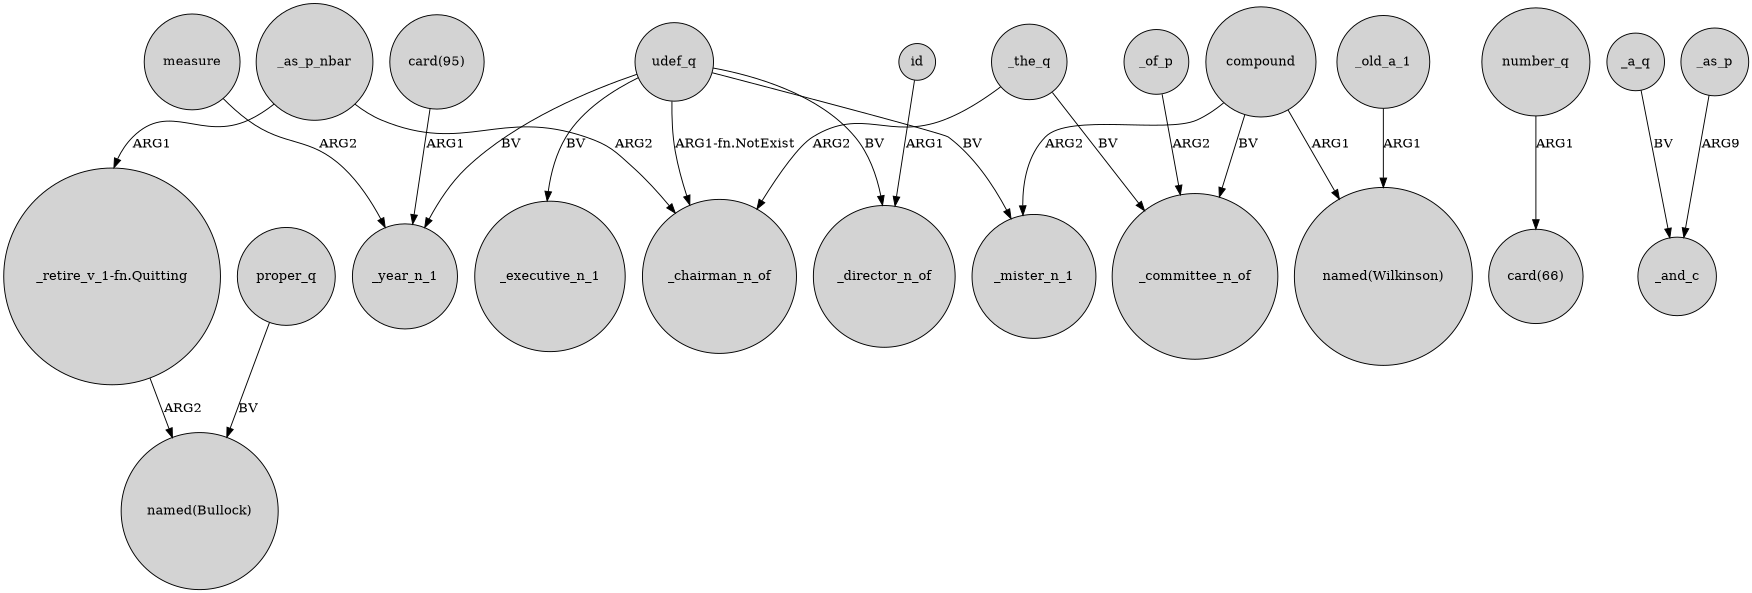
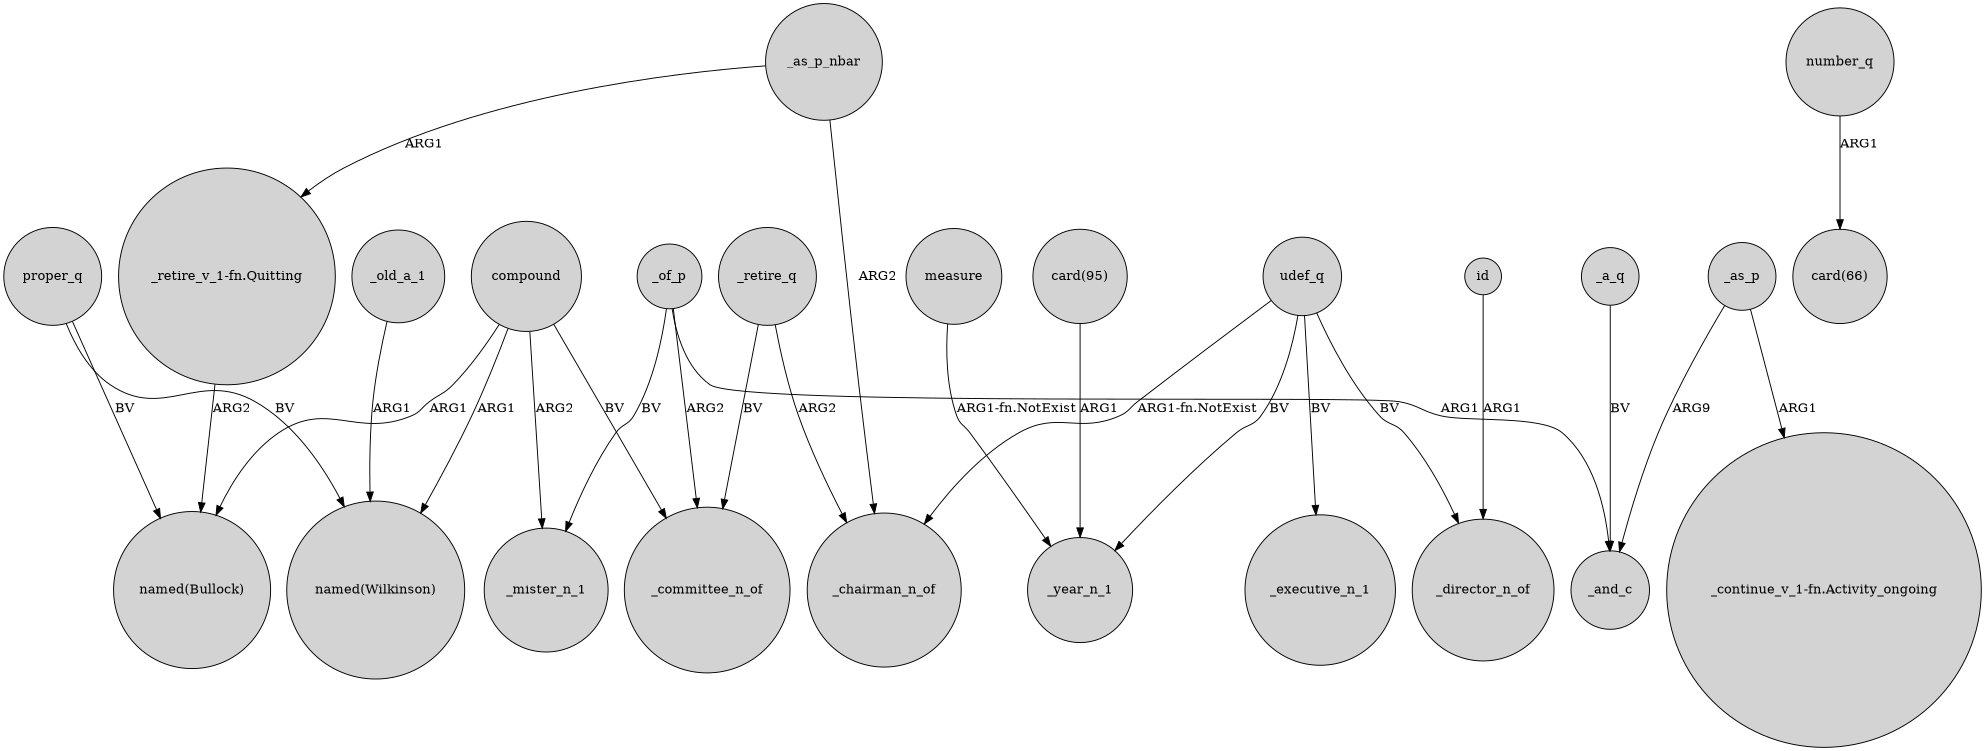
node "_the_q": label "_the_q" -> "_retire_q"
edge "udef_q" -> "_mister_n_1": now "_of_p" -> "_mister_n_1"
edge "measure" -> "_year_n_1": label "ARG2" -> "ARG1-fn.NotExist"
edge "proper_q" -> "named(Wilkinson)": added, label "BV"
edge "_of_p" -> "_and_c": added, label "ARG1"
edge "compound" -> "named(Bullock)": added, label "ARG1"
node "_continue_v_1-fn.Activity_ongoing": added
